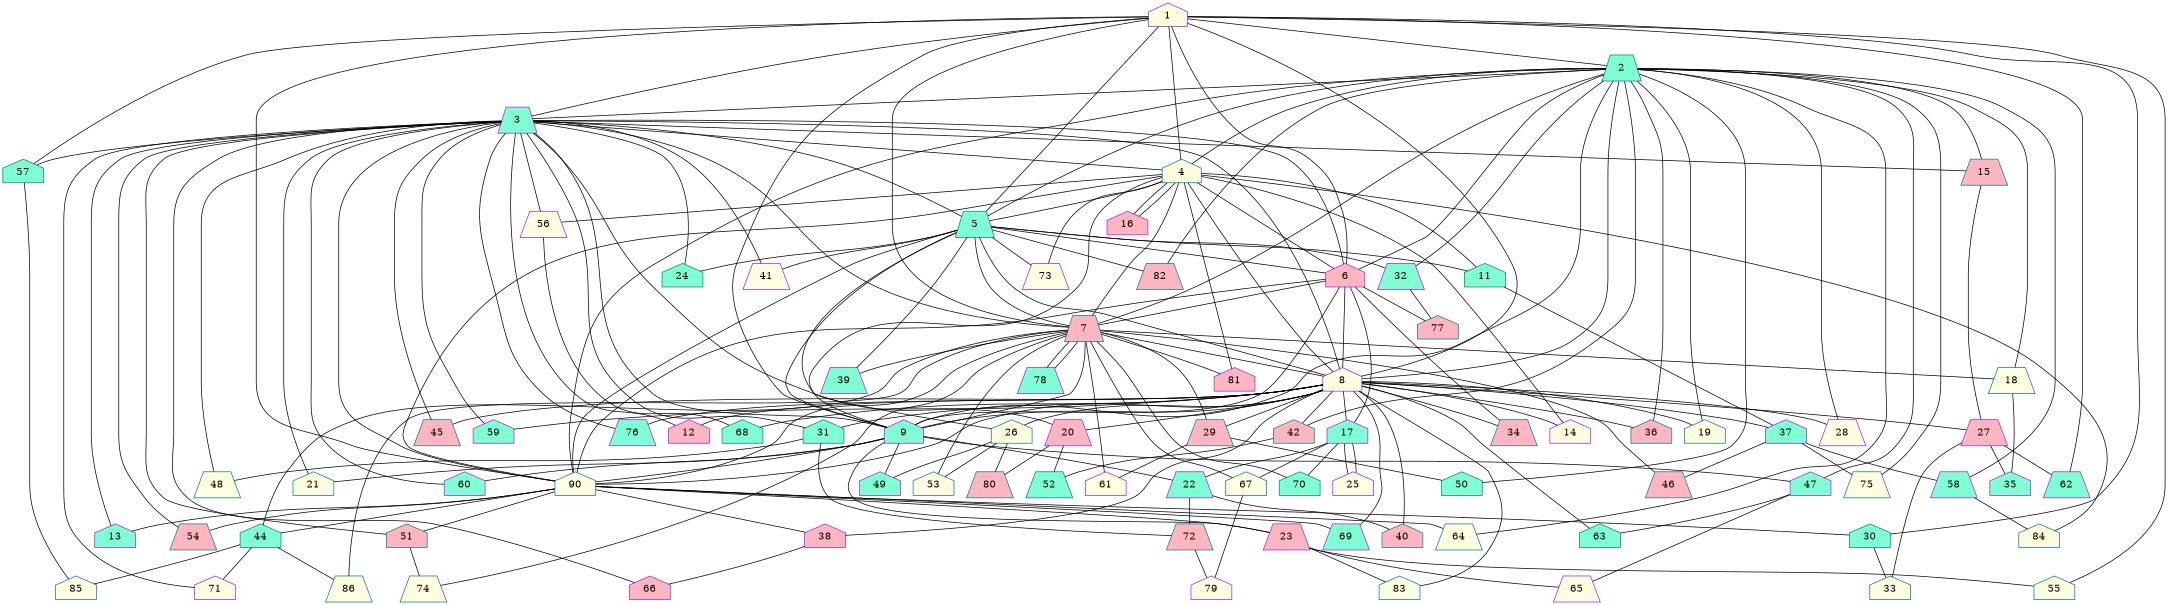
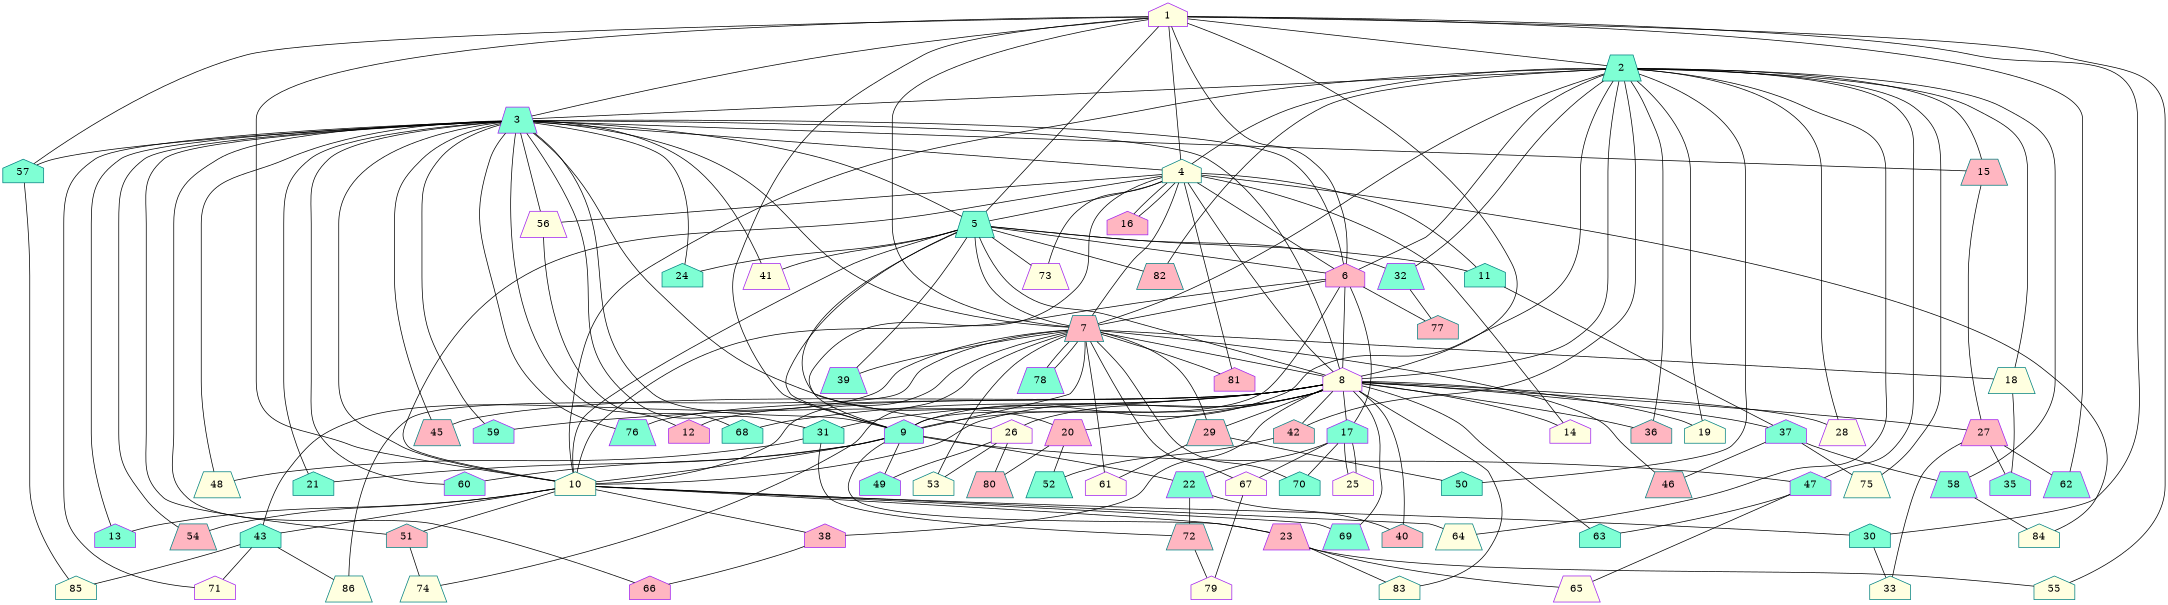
edge "2" -- "5": removed
node "26": color teal -> purple
node "34": removed
node "21": fillcolor lightyellow -> aquamarine
node "90": label "90" -> "10"
node "67": color teal -> purple
node "44": label "44" -> "43"
